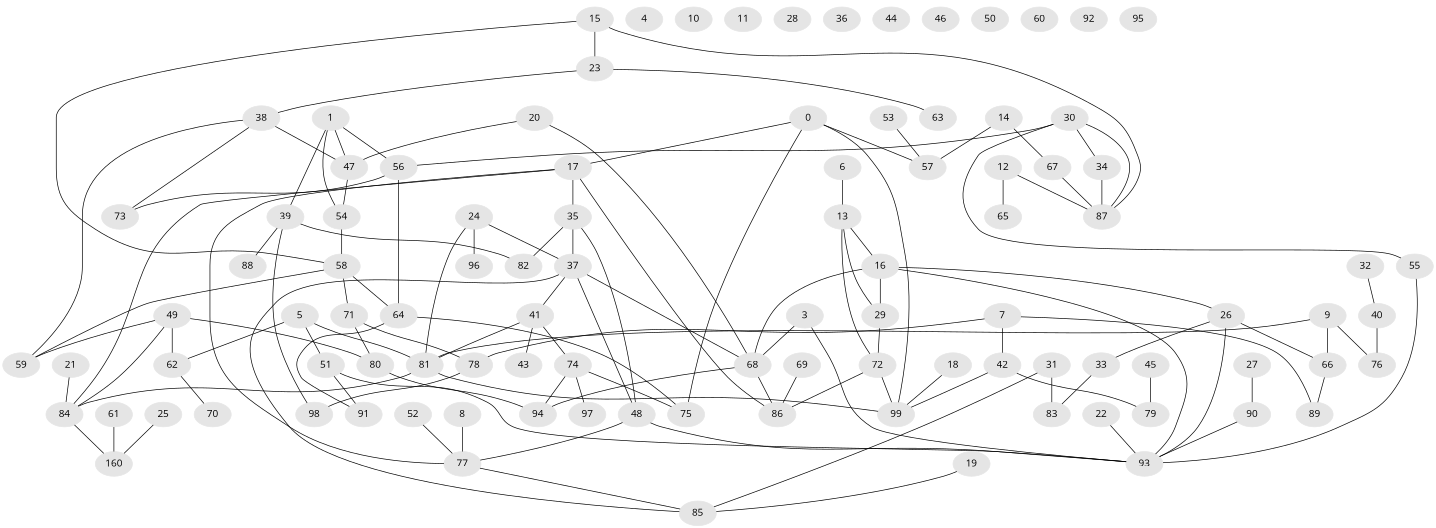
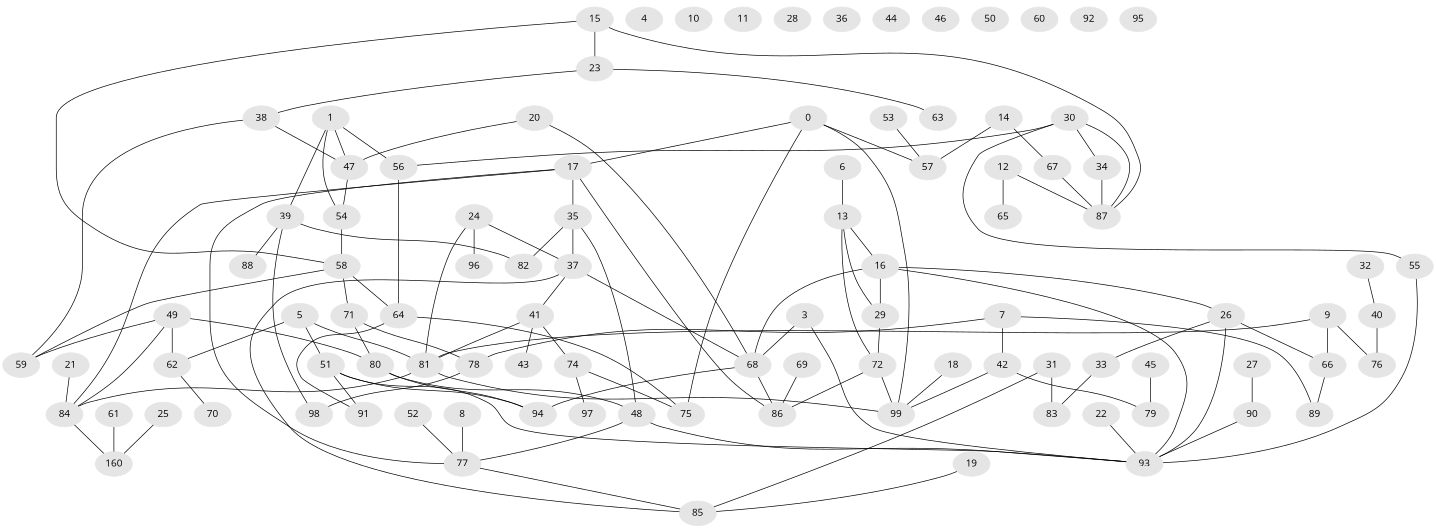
node "73": removed
edge "37" -- "48": now "80" -- "48"
edge "74" -- "94": now "51" -- "94"
